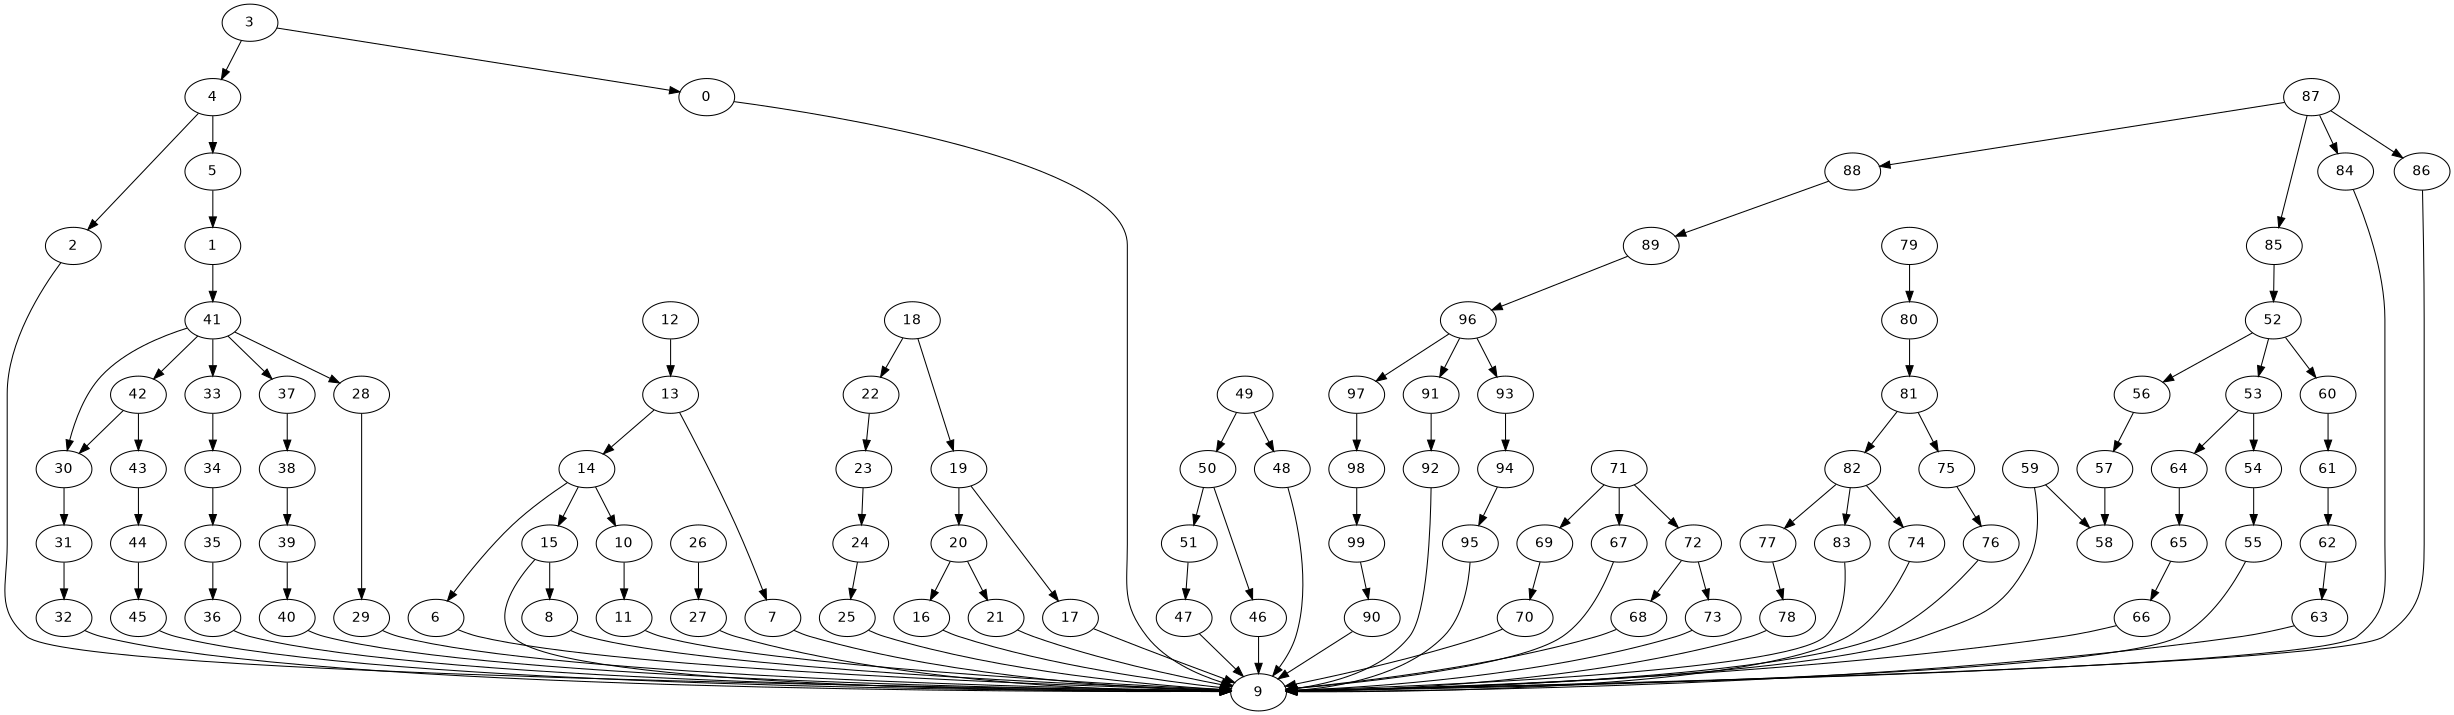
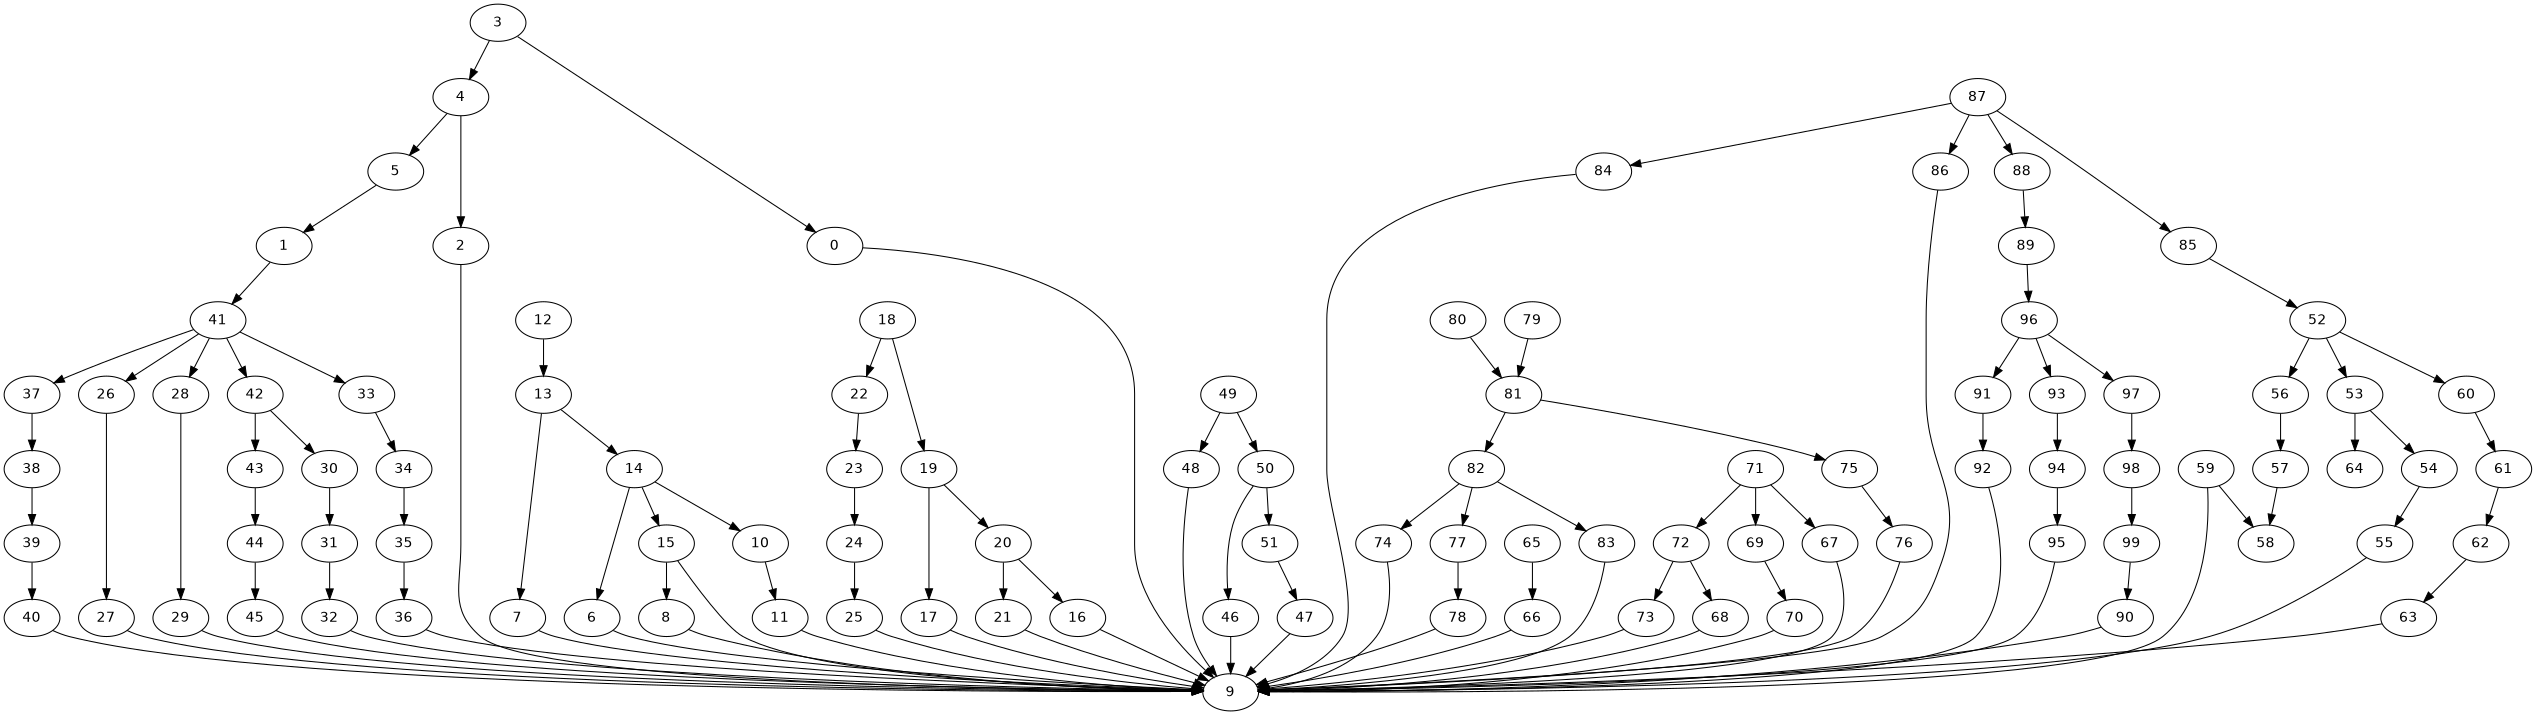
edge "79" -> "80": now "79" -> "81"
edge "41" -> "30": now "41" -> "26"
edge "64" -> "65": removed
